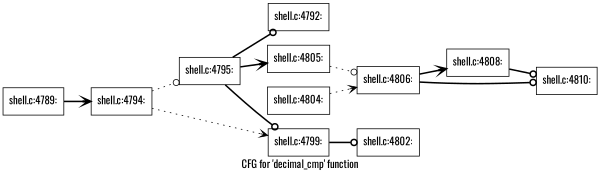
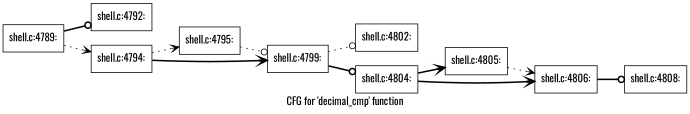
edge "shell.c:4795:" -> "shell.c:4792:": now "shell.c:4789:" -> "shell.c:4792:"
edge "shell.c:4795:" -> "shell.c:4805:": now "shell.c:4804:" -> "shell.c:4805:"
edge "shell.c:4799:" -> "shell.c:4804:": added
edge "shell.c:4805:" -> "shell.c:4806:": arrowhead odot -> vee
edge "shell.c:4806:" -> "shell.c:4808:": arrowhead vee -> odot
node "shell.c:4810:": removed
edge "shell.c:4794:" -> "shell.c:4795:": arrowhead odot -> vee
edge "shell.c:4804:" -> "shell.c:4806:": style dotted -> bold
edge "shell.c:4789:" -> "shell.c:4794:": style bold -> dotted
edge "shell.c:4795:" -> "shell.c:4799:": style bold -> dotted
edge "shell.c:4794:" -> "shell.c:4799:": style dotted -> bold
edge "shell.c:4799:" -> "shell.c:4802:": style bold -> dotted
